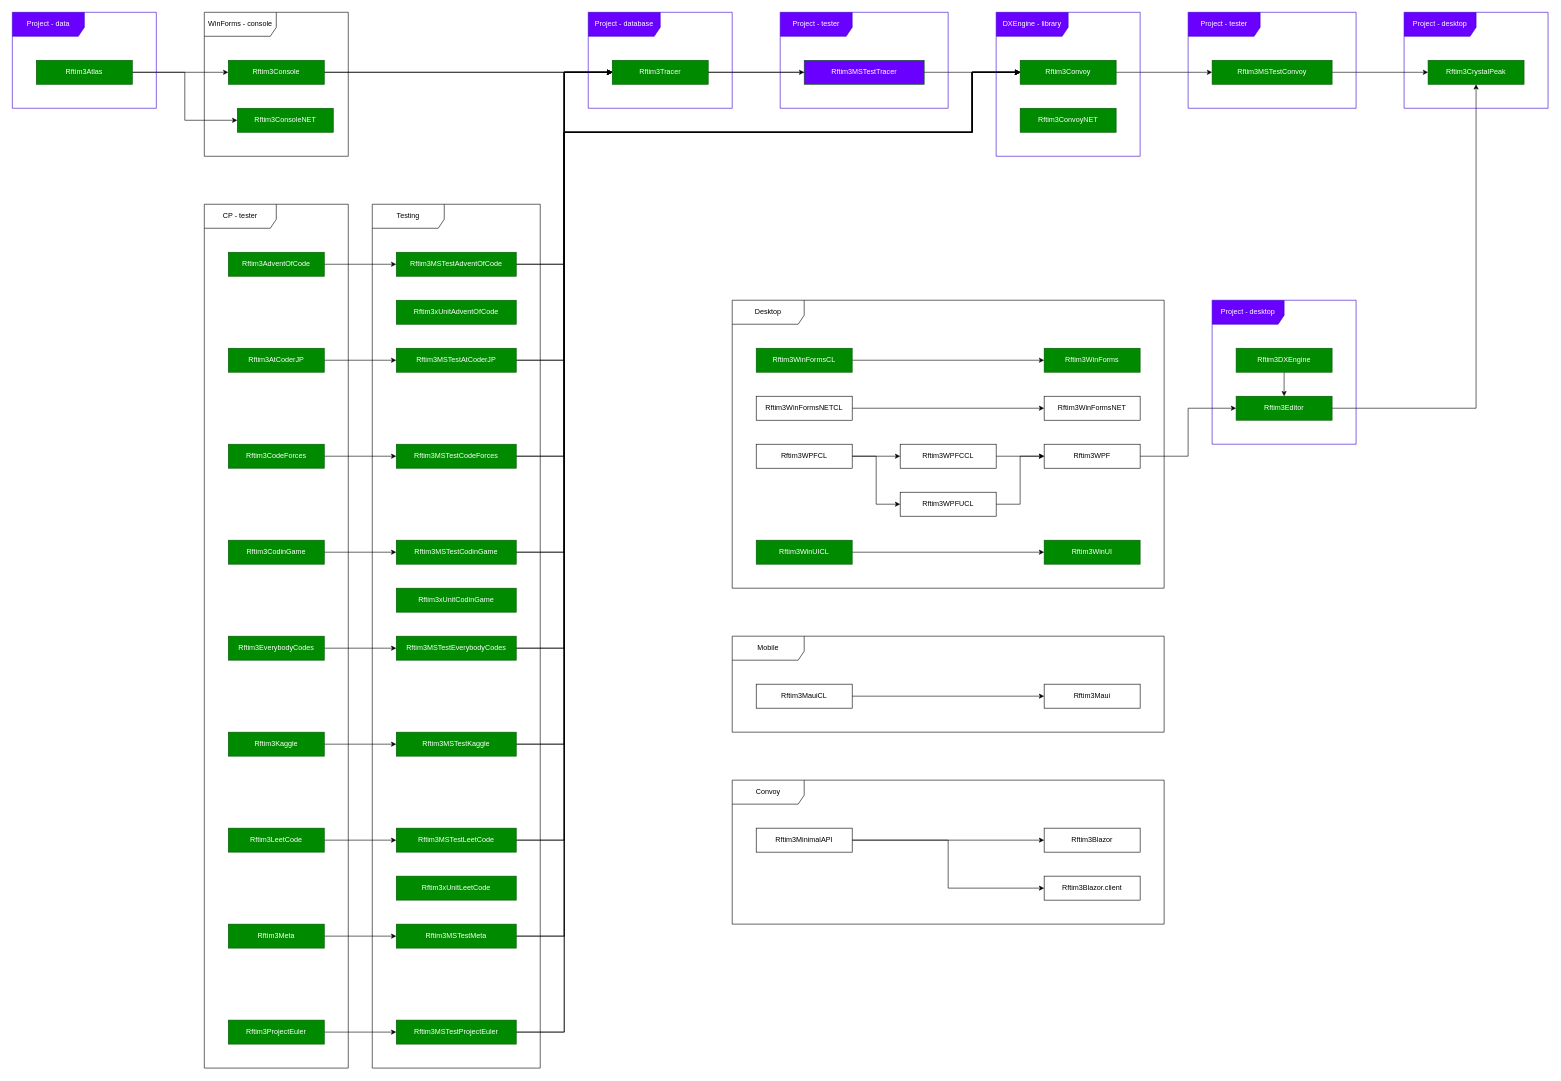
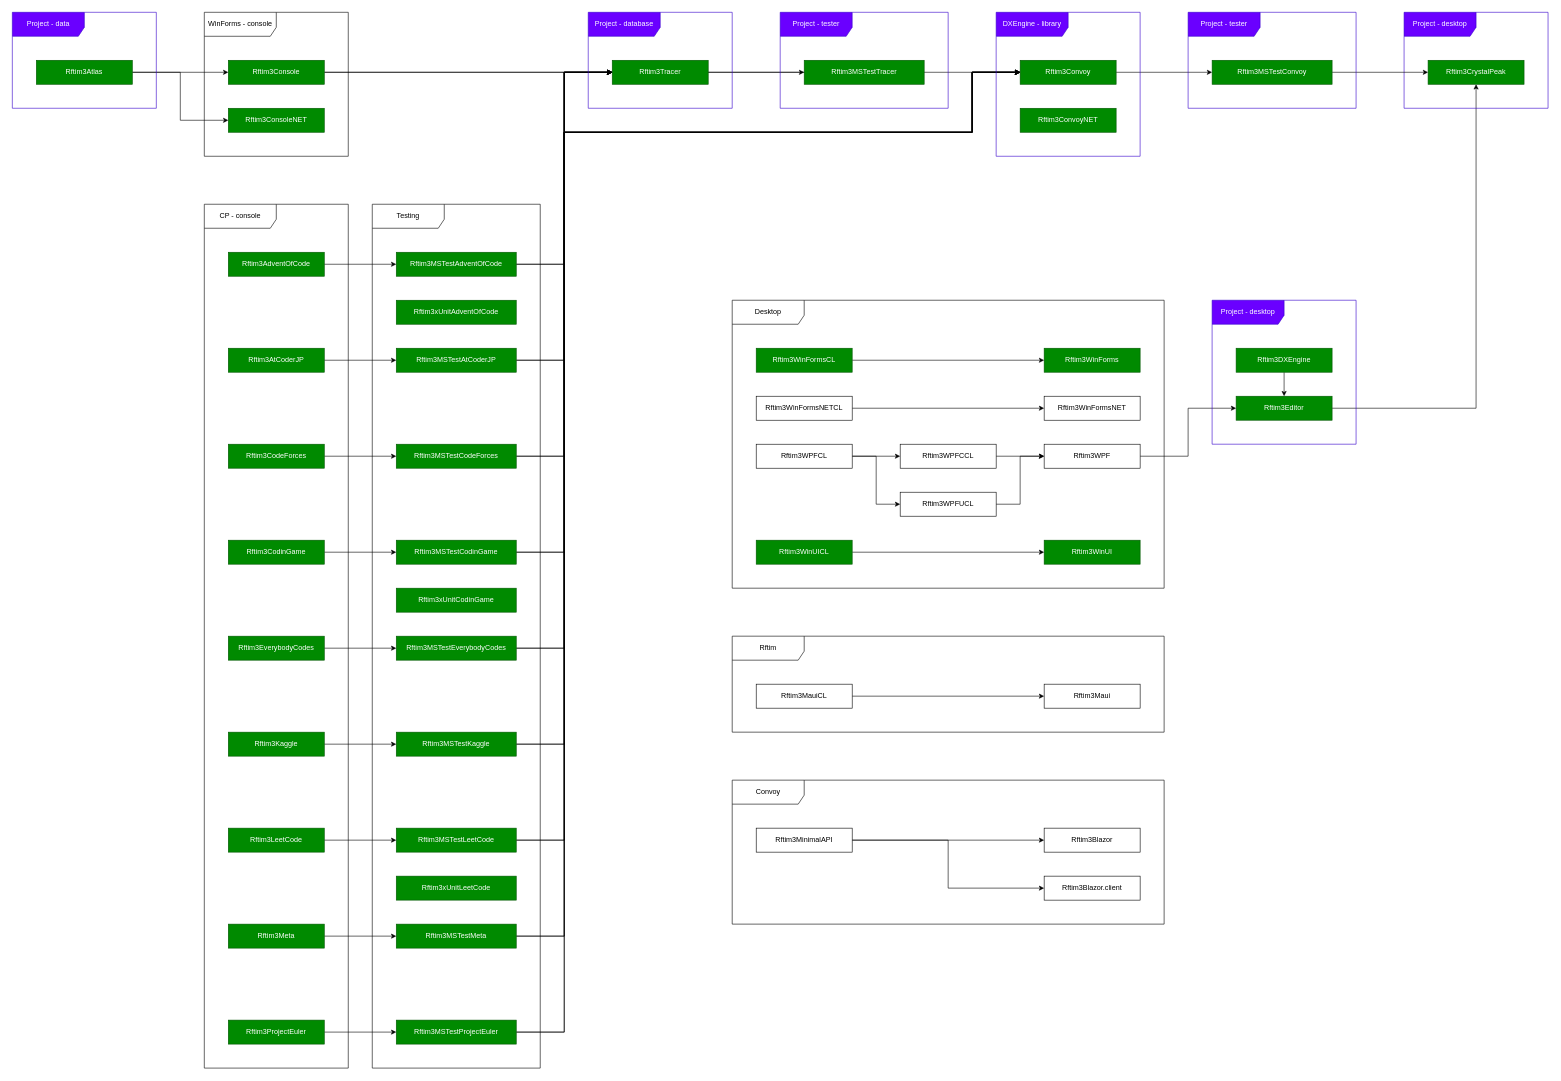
node "Rftim3MSTestTracer": fillcolor #6a00ff -> #008a00
node "Rftim3ConsoleNET": moved (285, 120) -> (276, 120)
node "CP - tester": label "CP - tester" -> "CP - console"
node "Mobile": label "Mobile" -> "Rftim"
